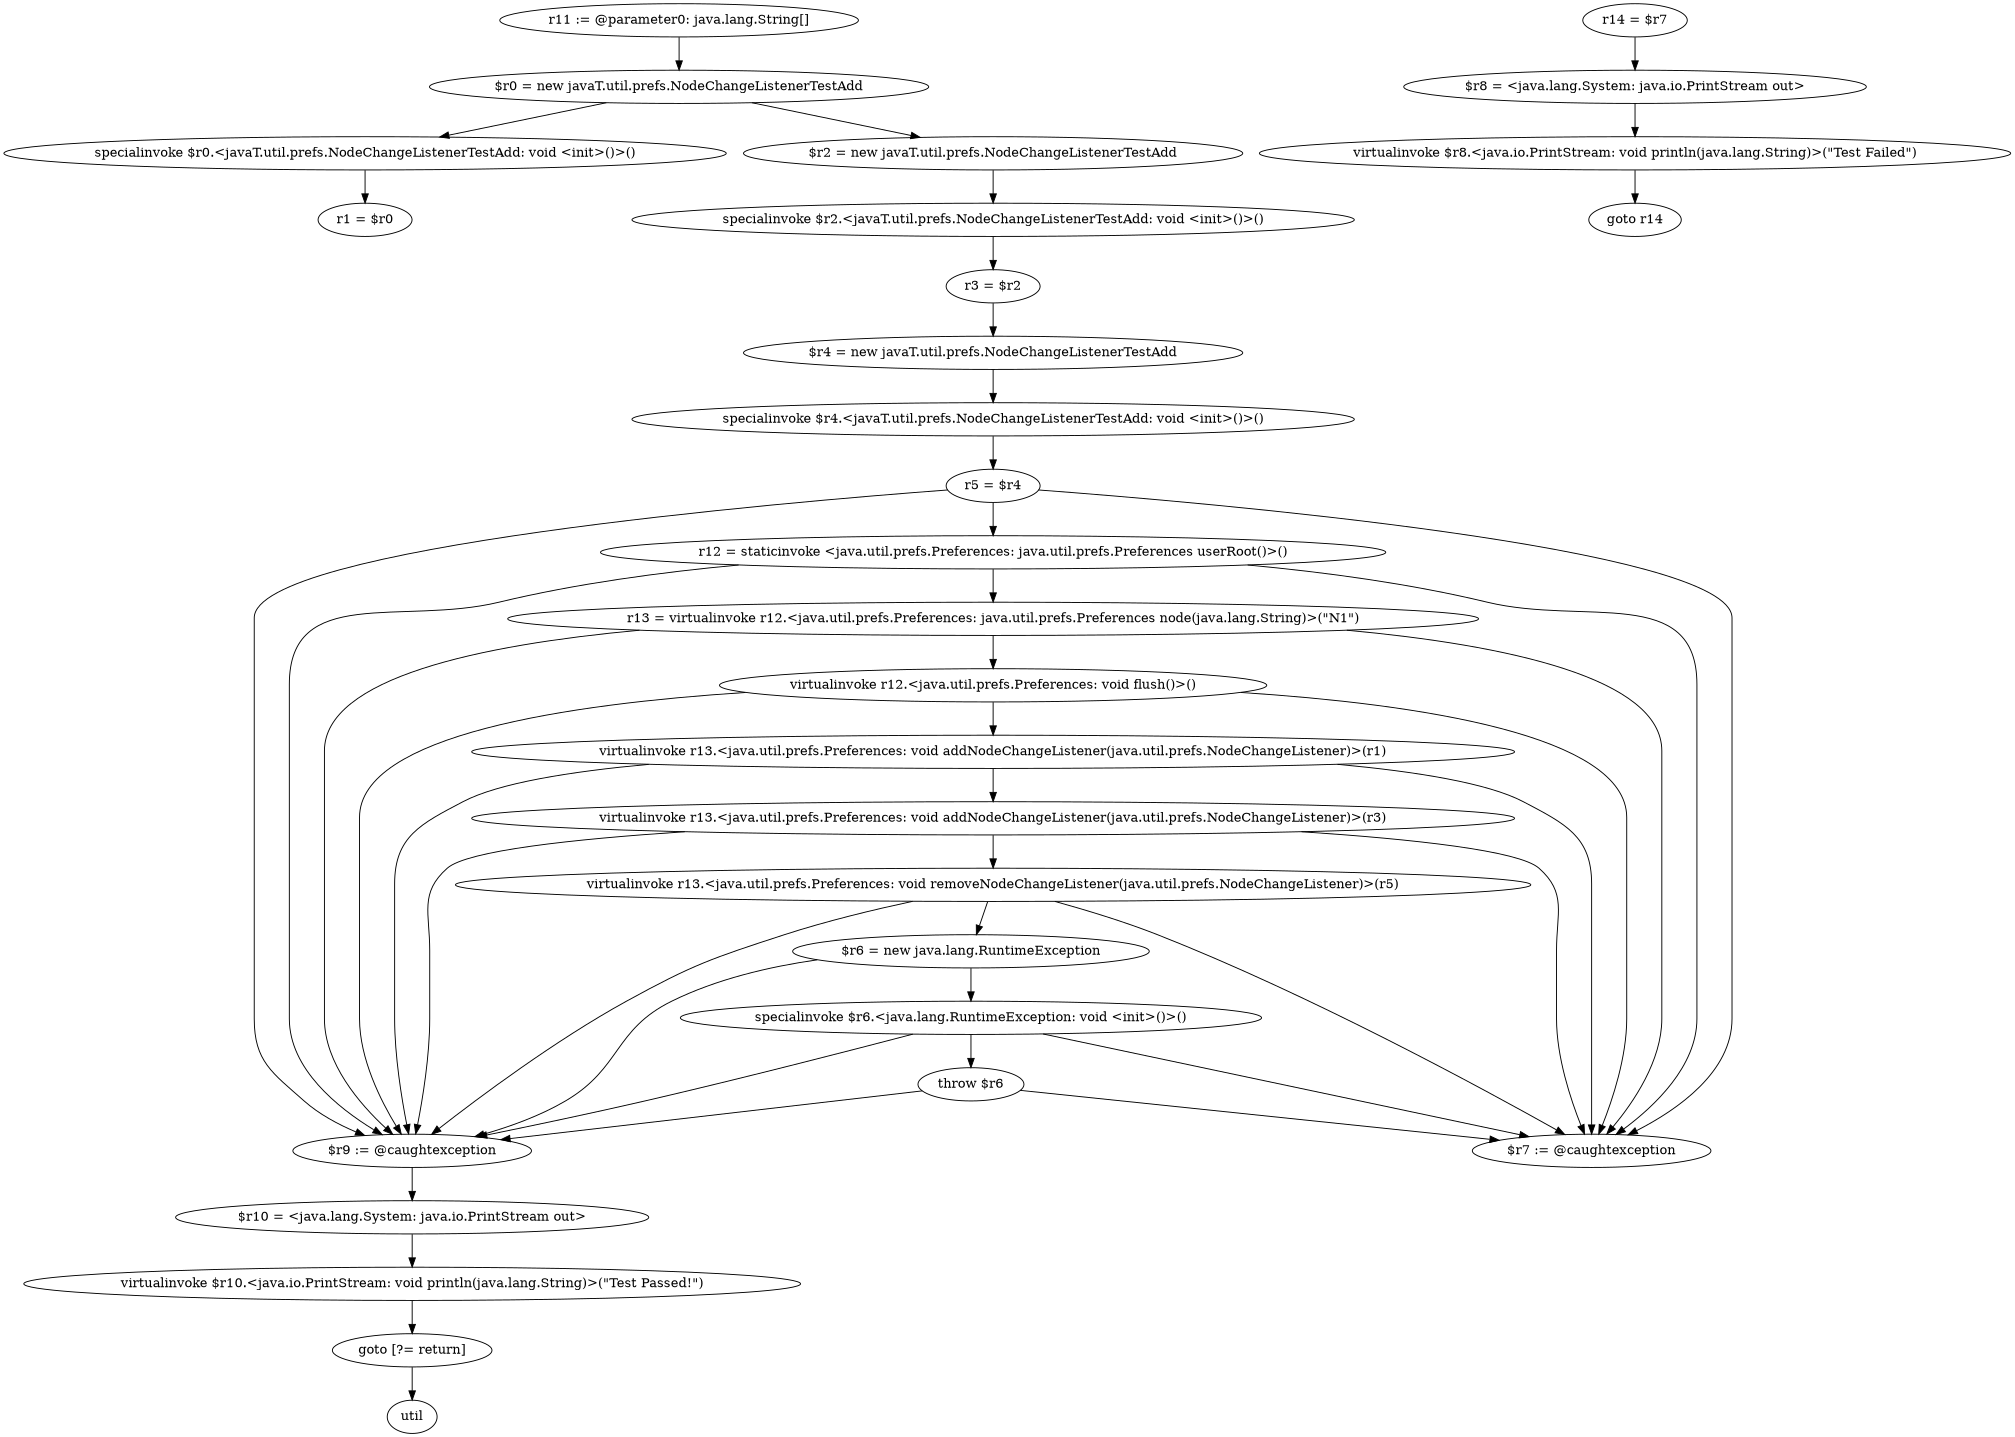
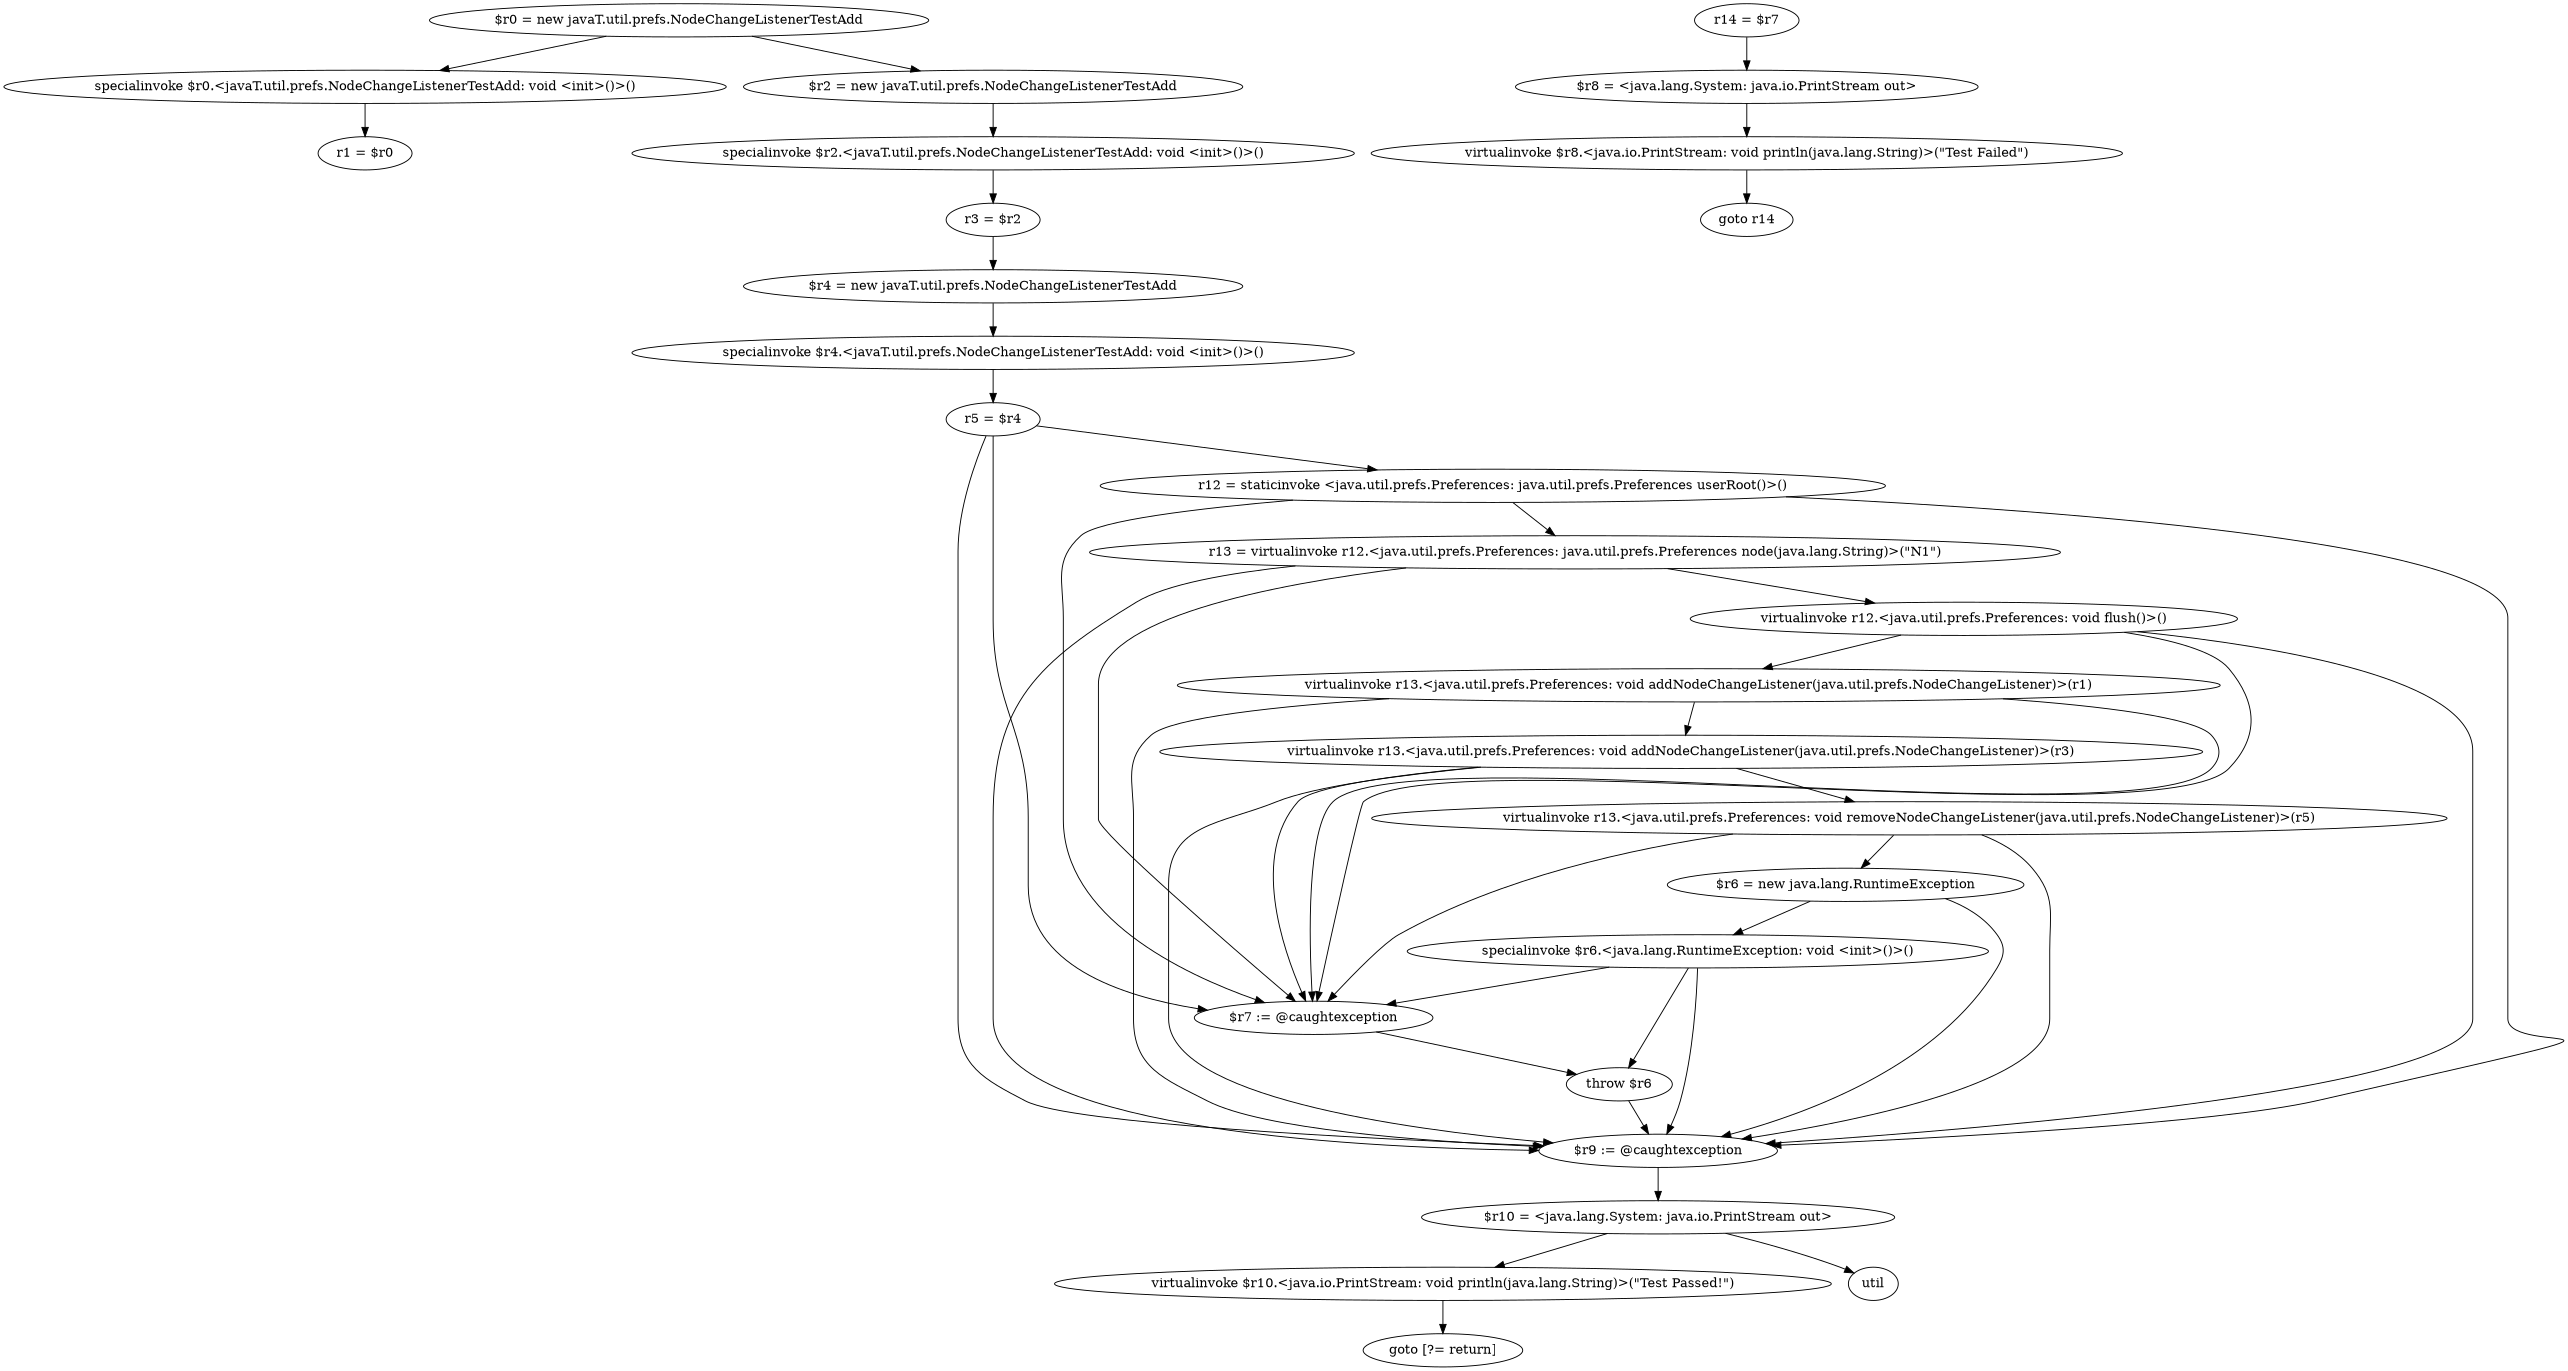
node "r11 := @parameter0: java.lang.String[]": removed
edge "throw $r6" -> "$r7 := @caughtexception": reversed
edge "goto [?= return]" -> "util": now "$r10 = <java.lang.System: java.io.PrintStream out>" -> "util"
